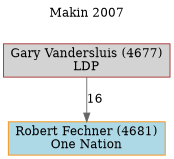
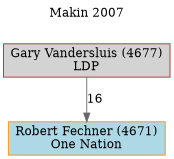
node "Robert Fechner (4681) One Nation": label "Robert Fechner (4681) One Nation" -> "Robert Fechner (4671) One Nation"
